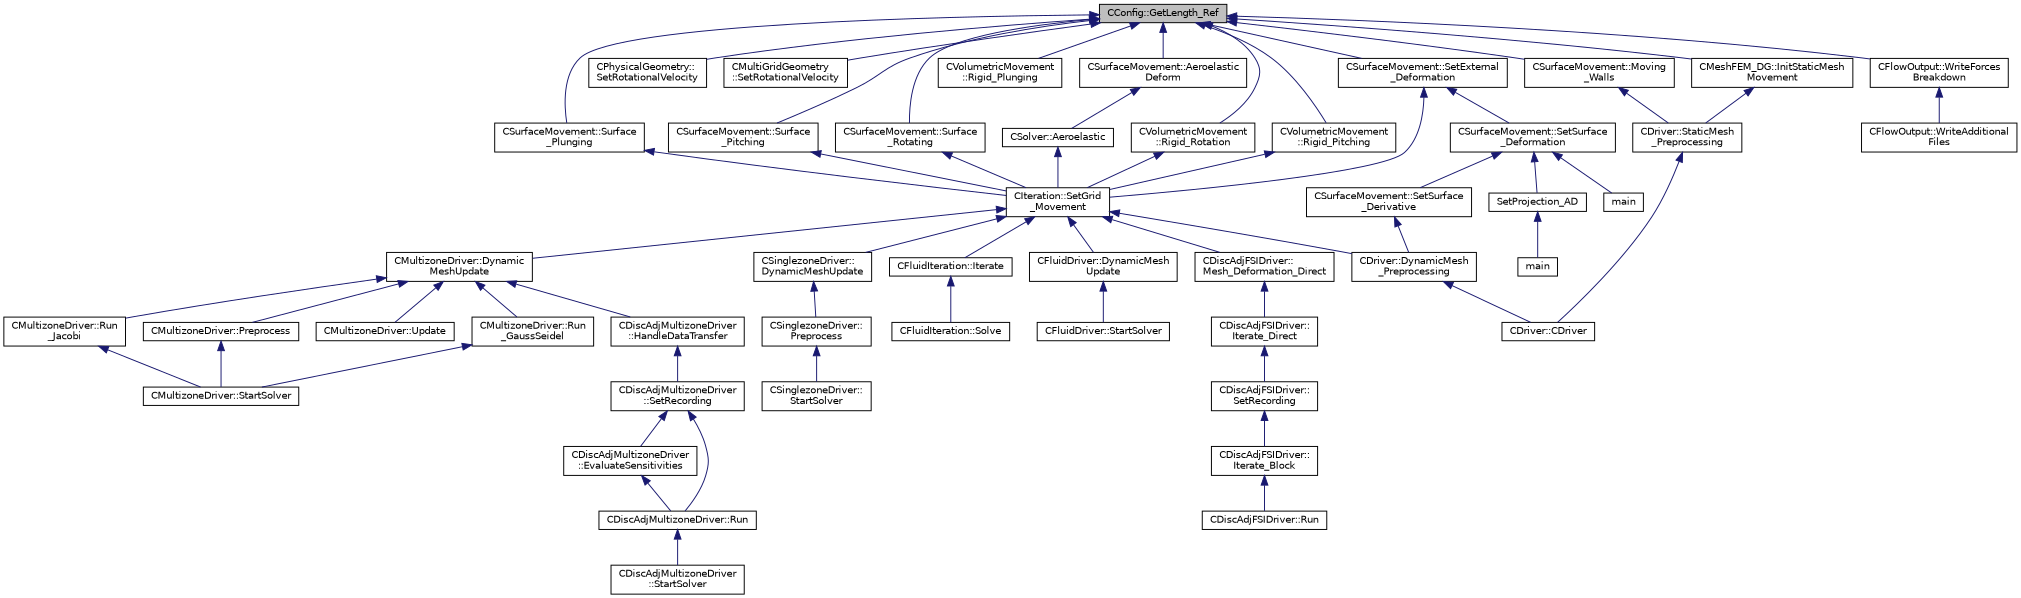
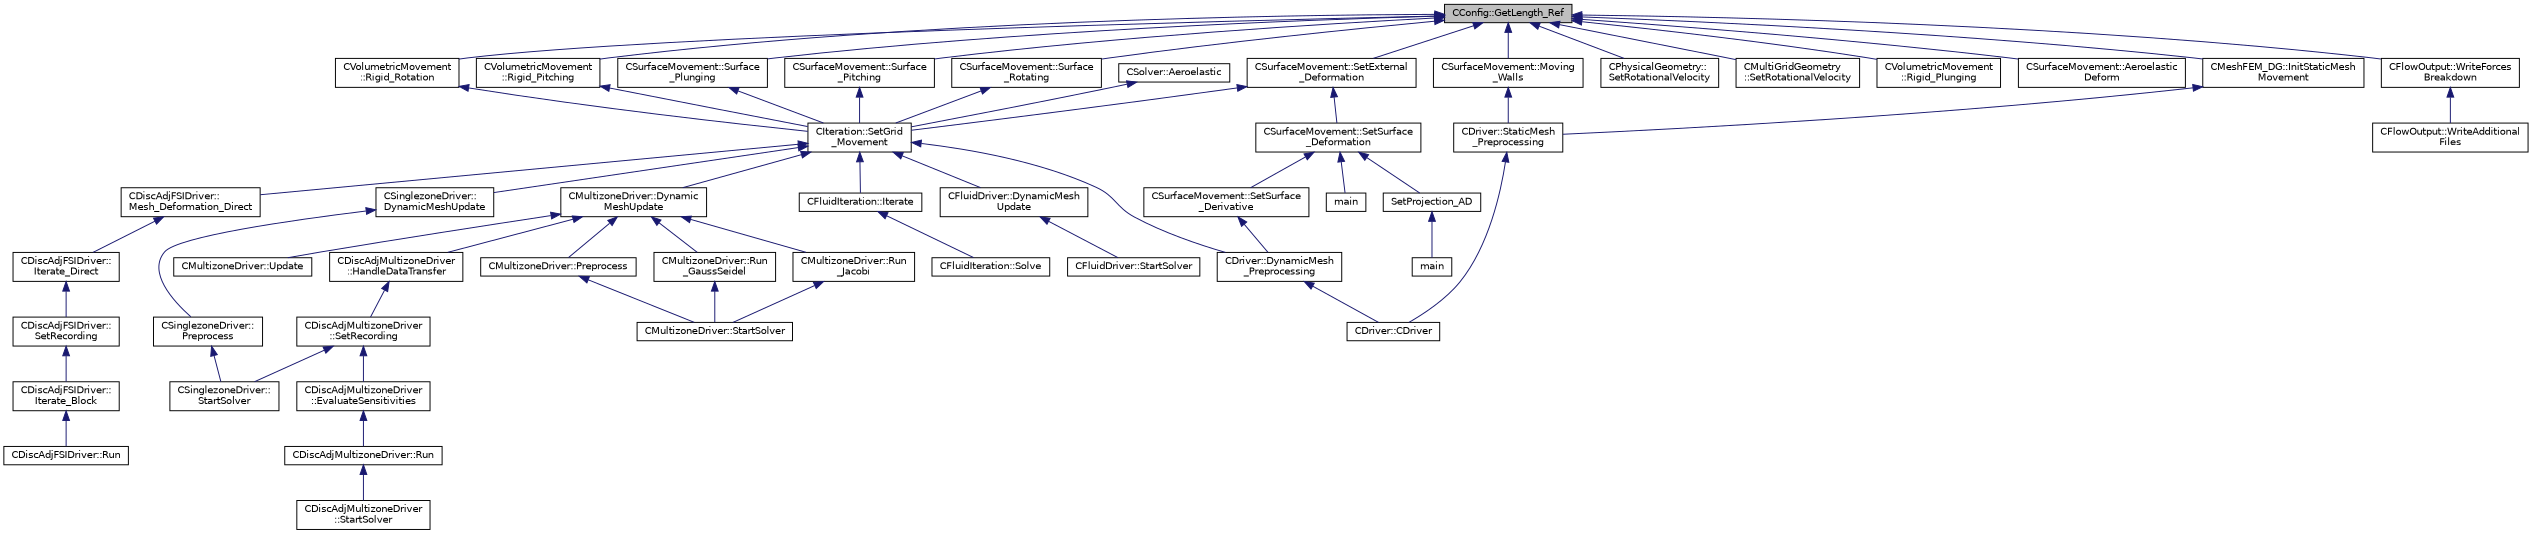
edge "CSolver::Aeroelastic" -> "CSurfaceMovement::Aeroelastic Deform": removed
edge "CDiscAdjMultizoneDriver::Run" -> "CDiscAdjMultizoneDriver ::SetRecording": now "CSinglezoneDriver:: StartSolver" -> "CDiscAdjMultizoneDriver ::SetRecording"
